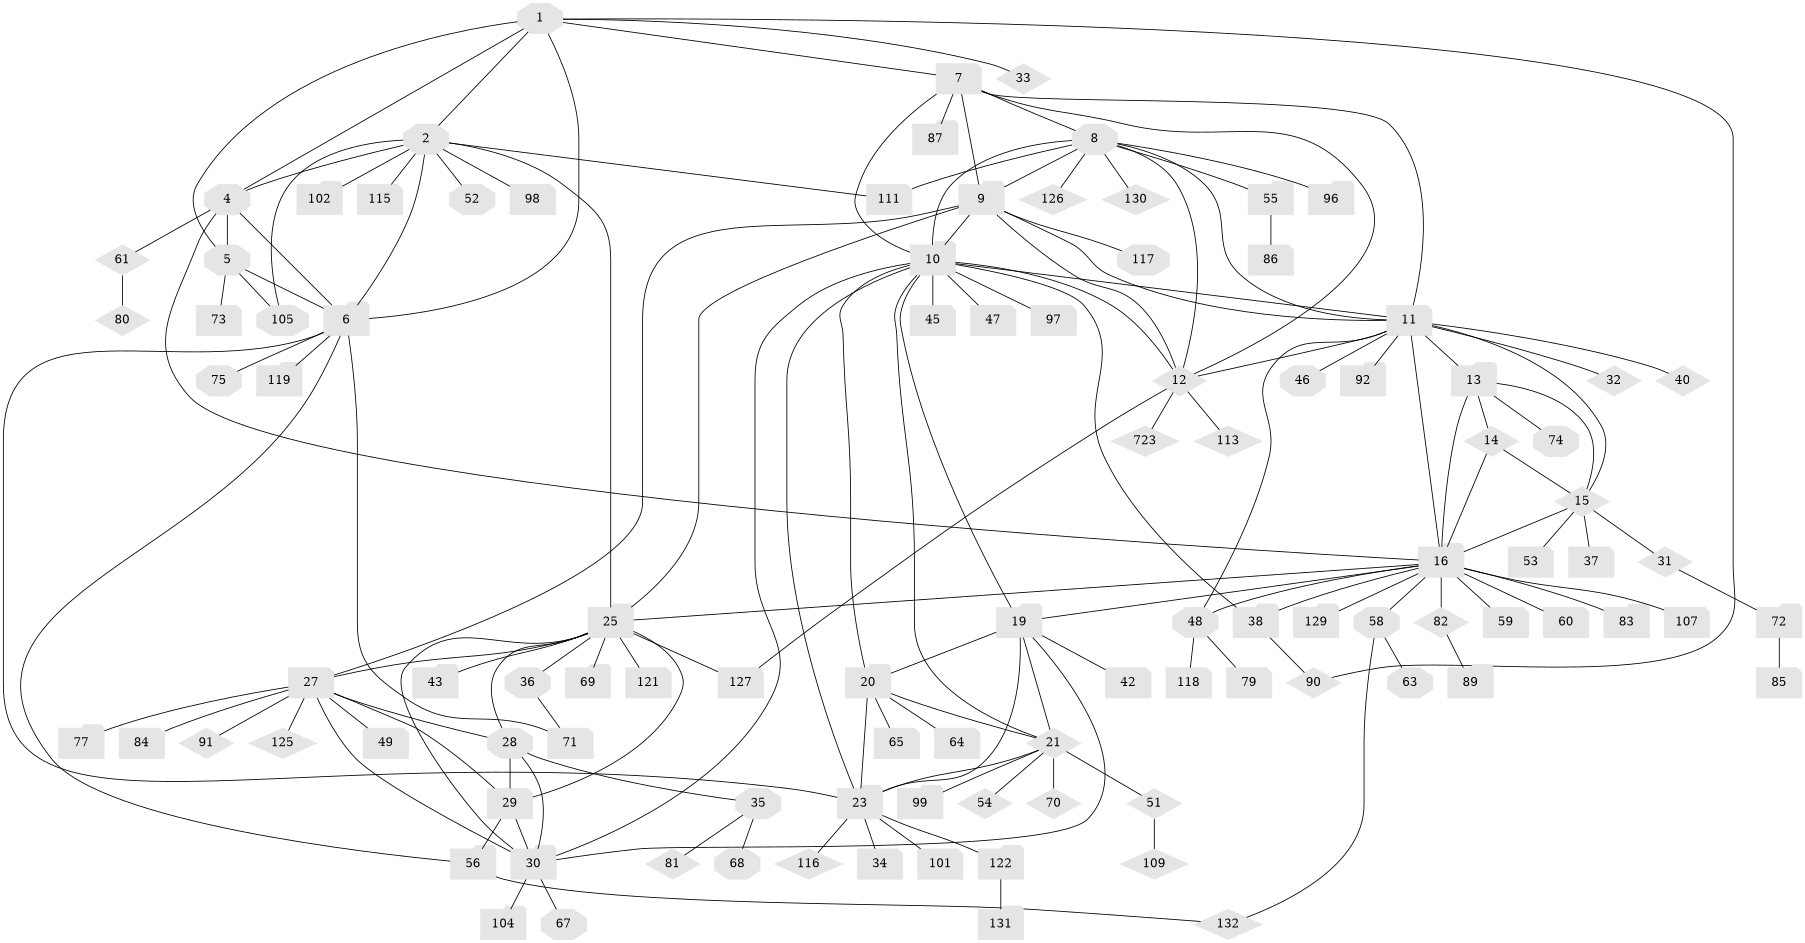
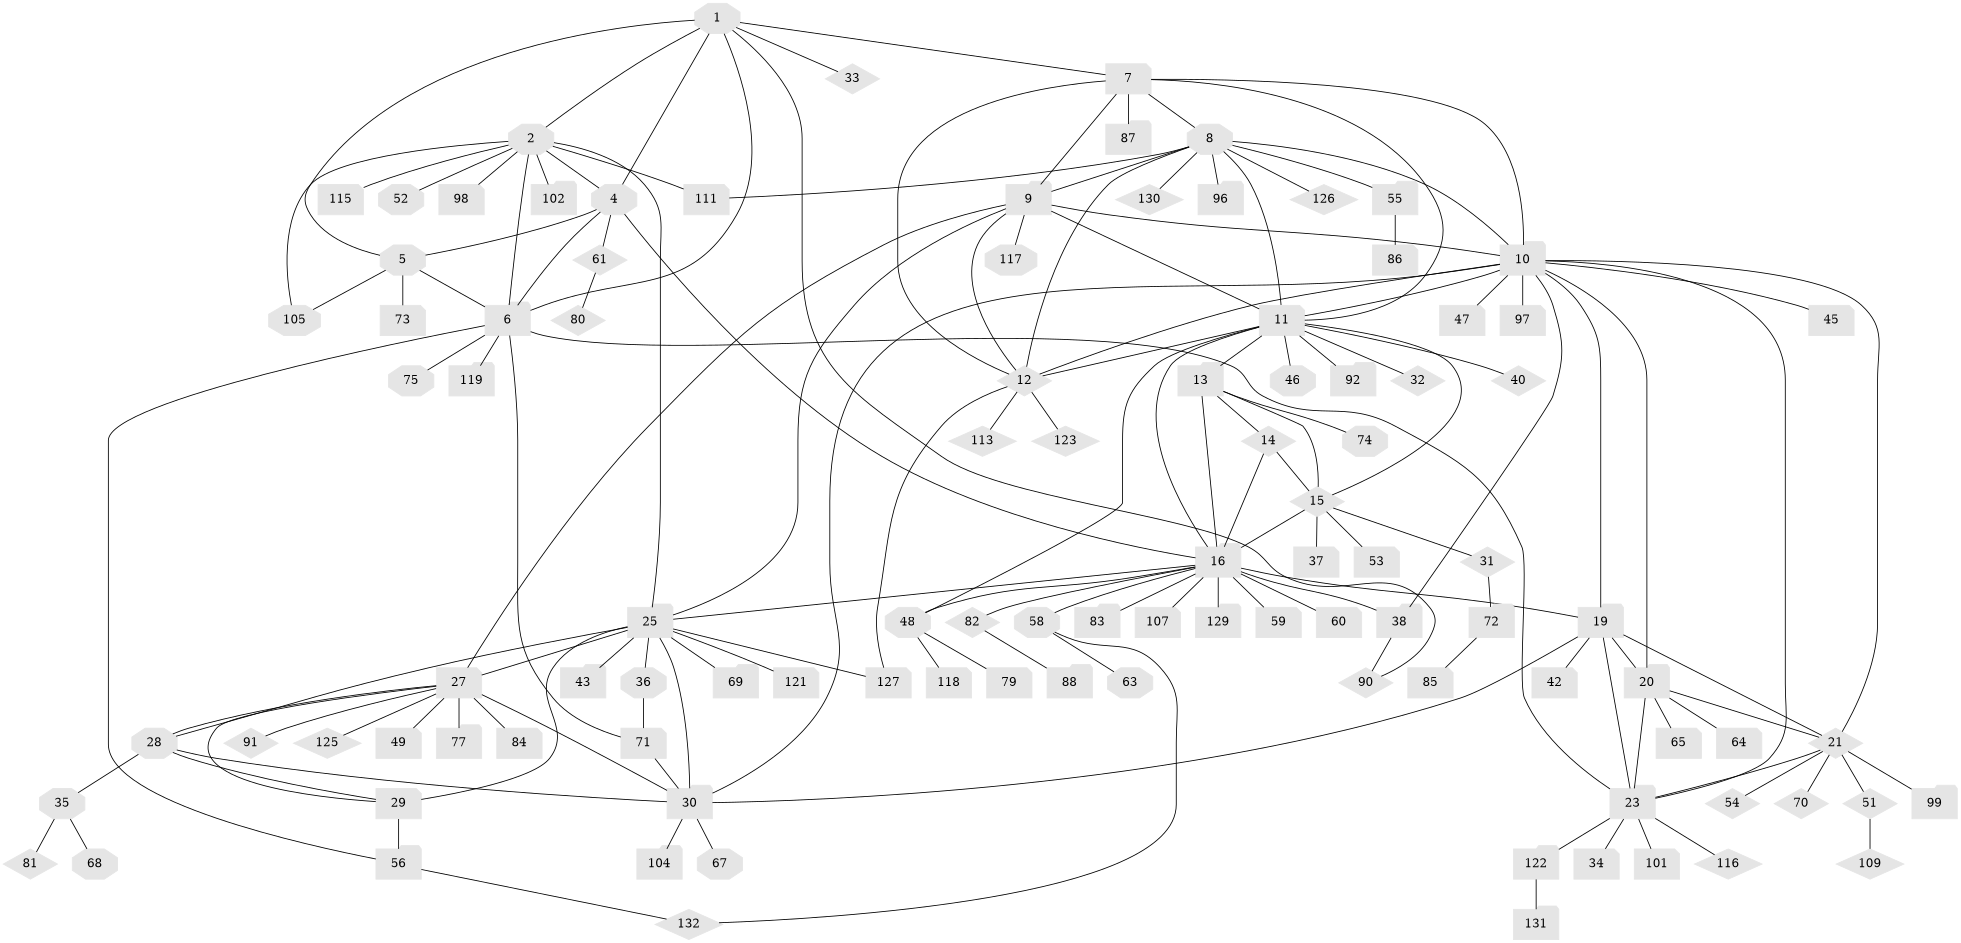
node "723": label "723" -> "123"
node "89": label "89" -> "88"
edge "29" -- "30": now "71" -- "30"
